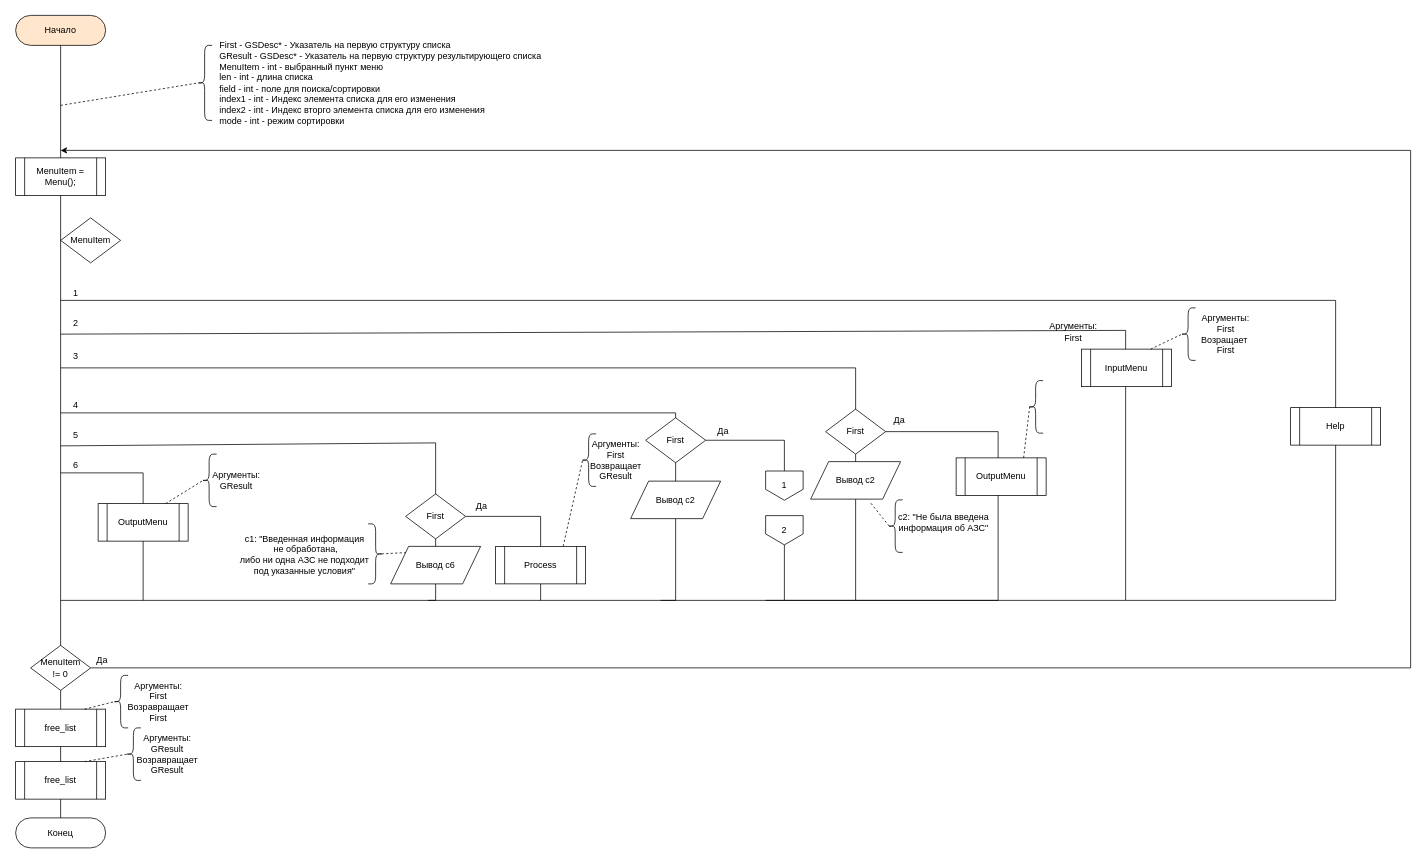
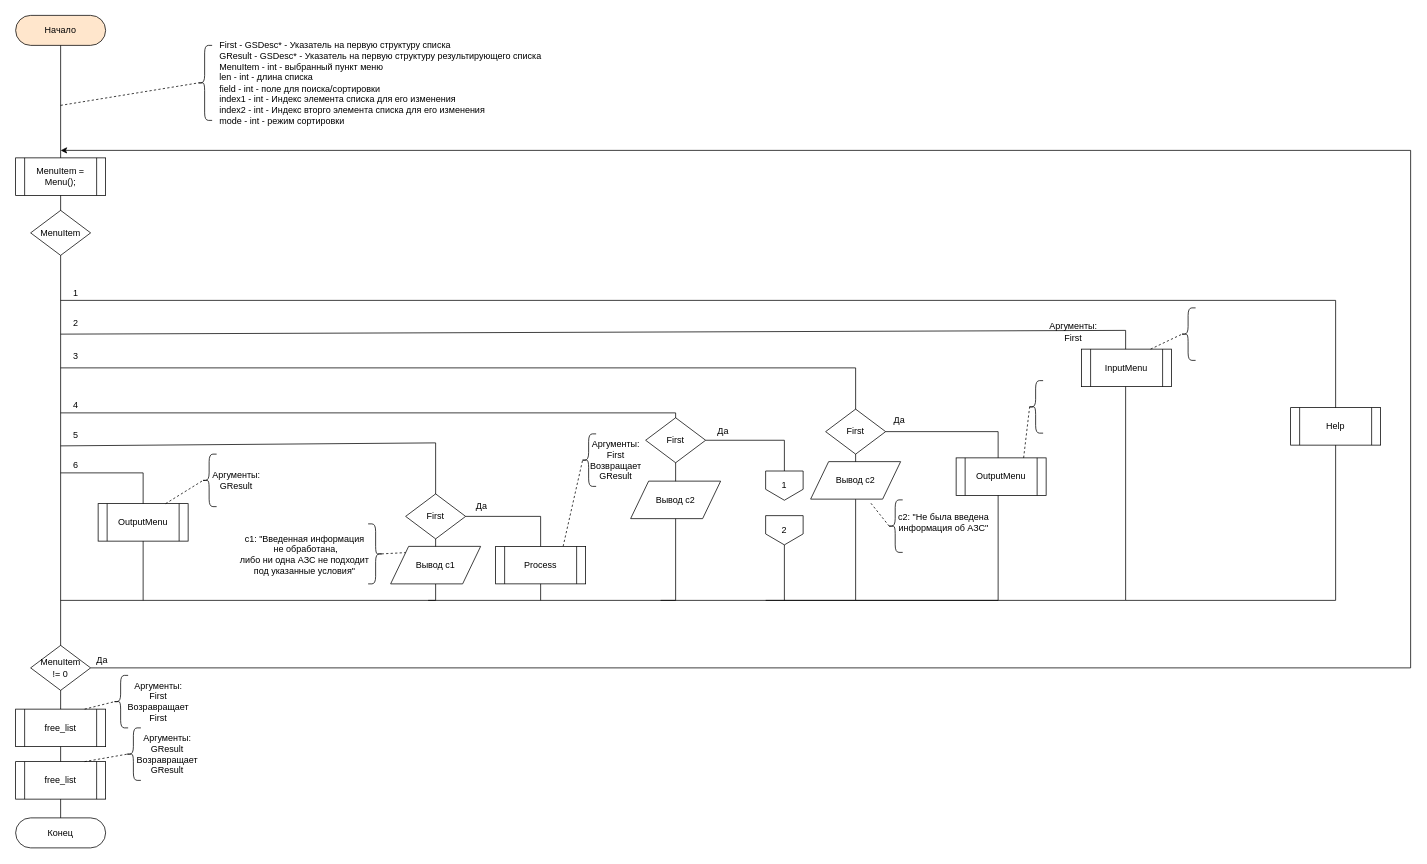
node "MenuItem": moved (90, 240) -> (60, 233)
node "Аргументы: First Возращает First": removed
node "Вывод с6": label "Вывод с6" -> "Вывод с1"
